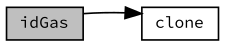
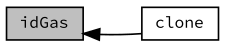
edge "idGas" -> "clone": reversed
